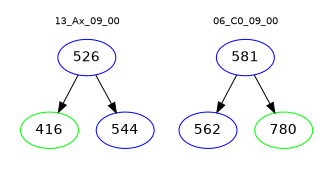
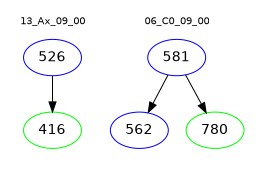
node "544": removed
